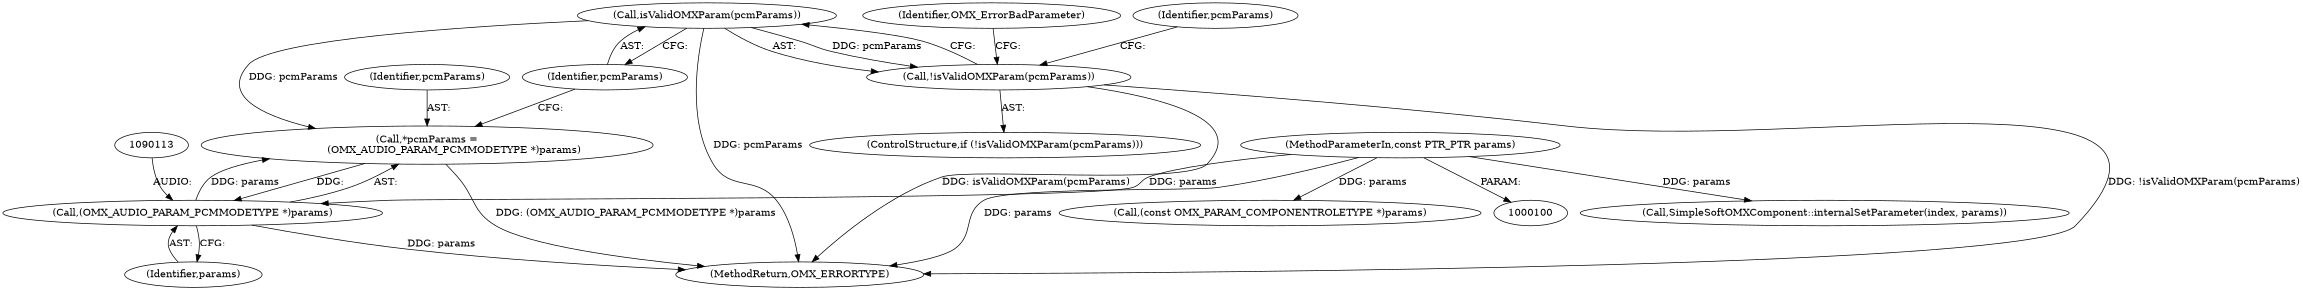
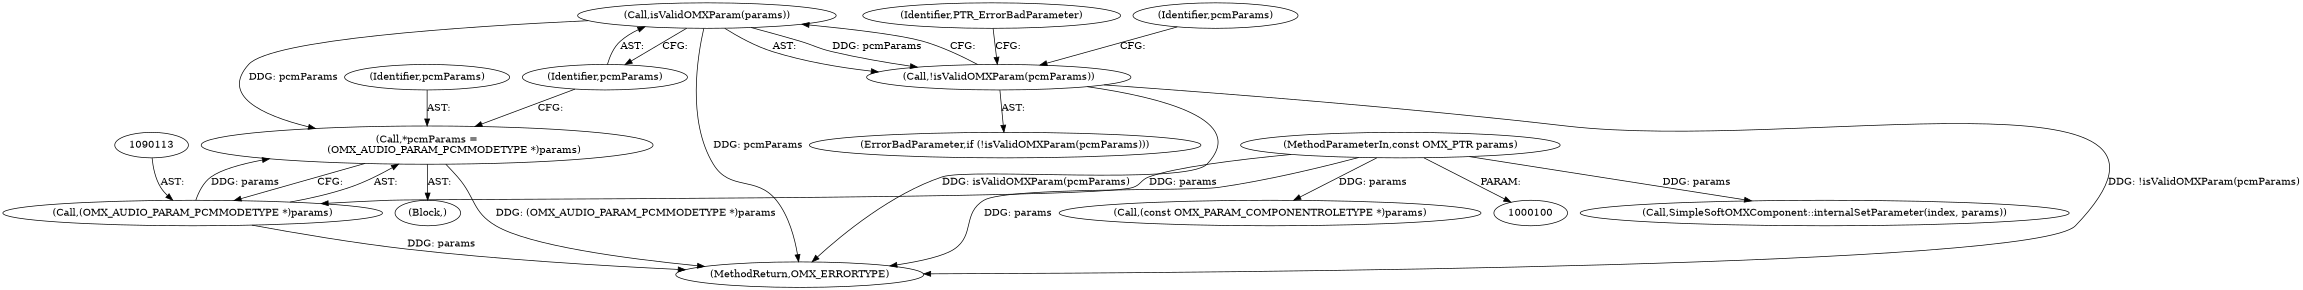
node "(Call,isValidOMXParam(pcmParams))": label "(Call,isValidOMXParam(pcmParams))" -> "(Call,isValidOMXParam(params))"
node "(Identifier,OMX_ErrorBadParameter)": label "(Identifier,OMX_ErrorBadParameter)" -> "(Identifier,PTR_ErrorBadParameter)"
node "(ControlStructure,if (!isValidOMXParam(pcmParams)))": label "(ControlStructure,if (!isValidOMXParam(pcmParams)))" -> "(ErrorBadParameter,if (!isValidOMXParam(pcmParams)))"
node "(MethodParameterIn,const PTR_PTR params)": label "(MethodParameterIn,const PTR_PTR params)" -> "(MethodParameterIn,const OMX_PTR params)"
edge "1090113" -> "(Call,(OMX_AUDIO_PARAM_PCMMODETYPE *)params)": label "AUDIO: " -> "AST: "
edge "(Call,*pcmParams = (OMX_AUDIO_PARAM_PCMMODETYPE *)params)" -> "(Call,(OMX_AUDIO_PARAM_PCMMODETYPE *)params)": label "DDG: " -> "CFG: "
node "(Block,)": added
node "(Identifier,params)": removed
